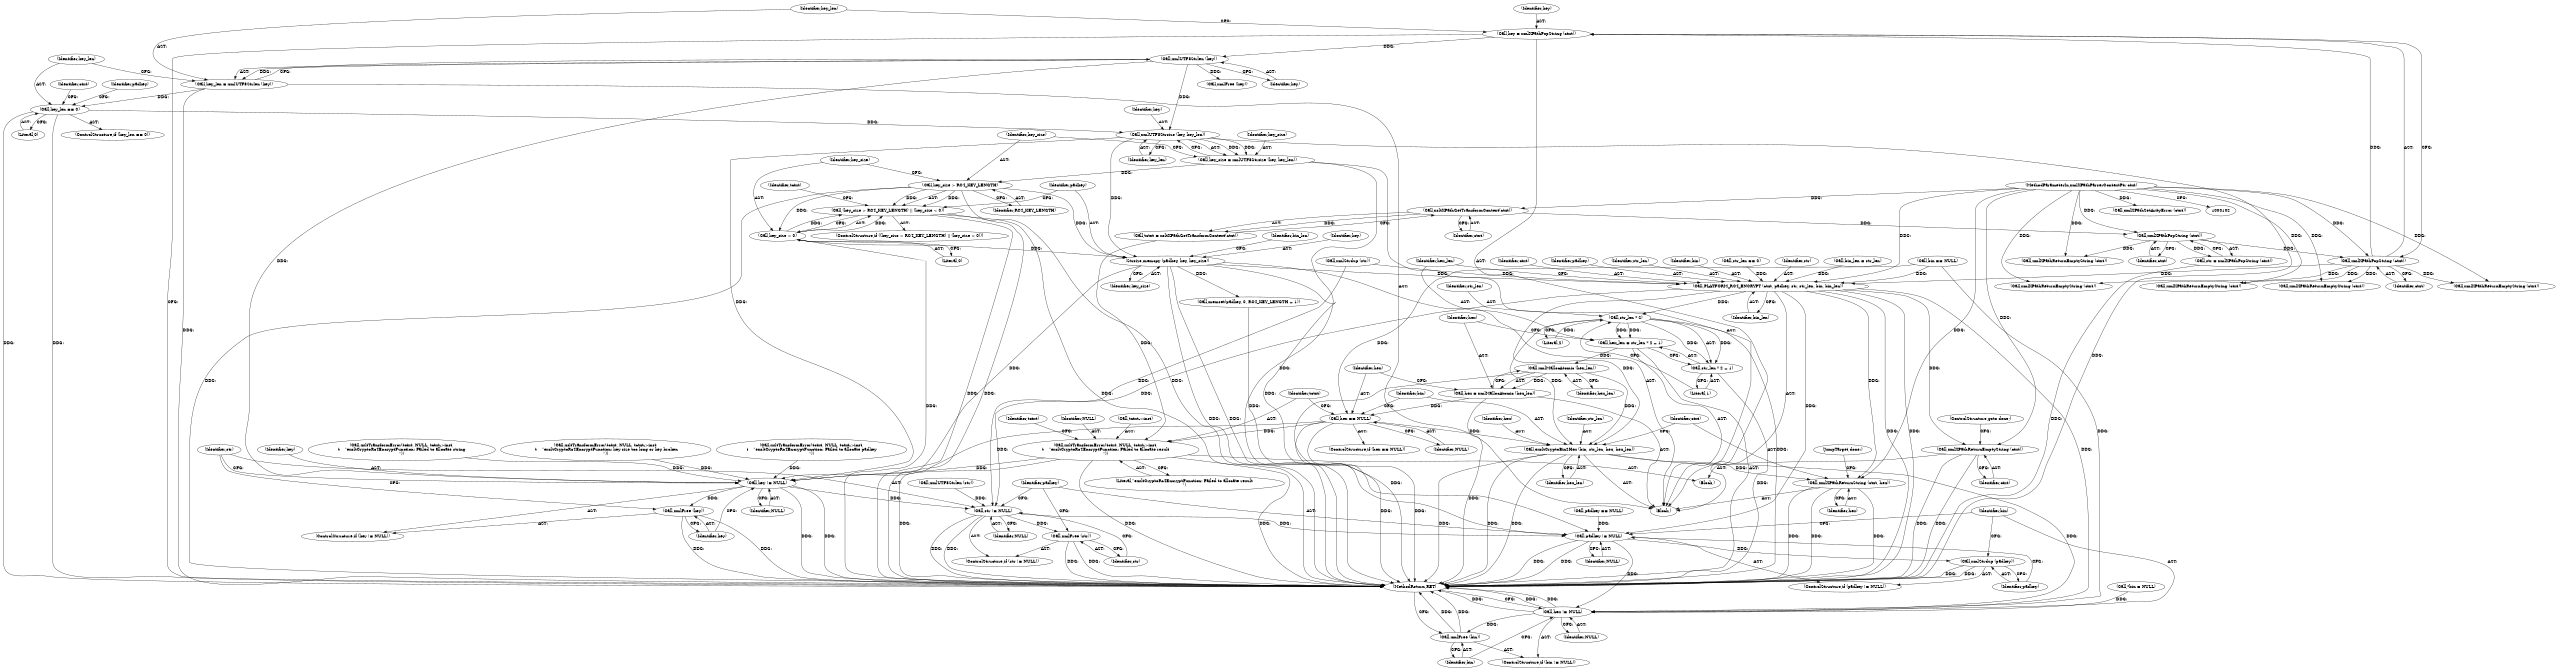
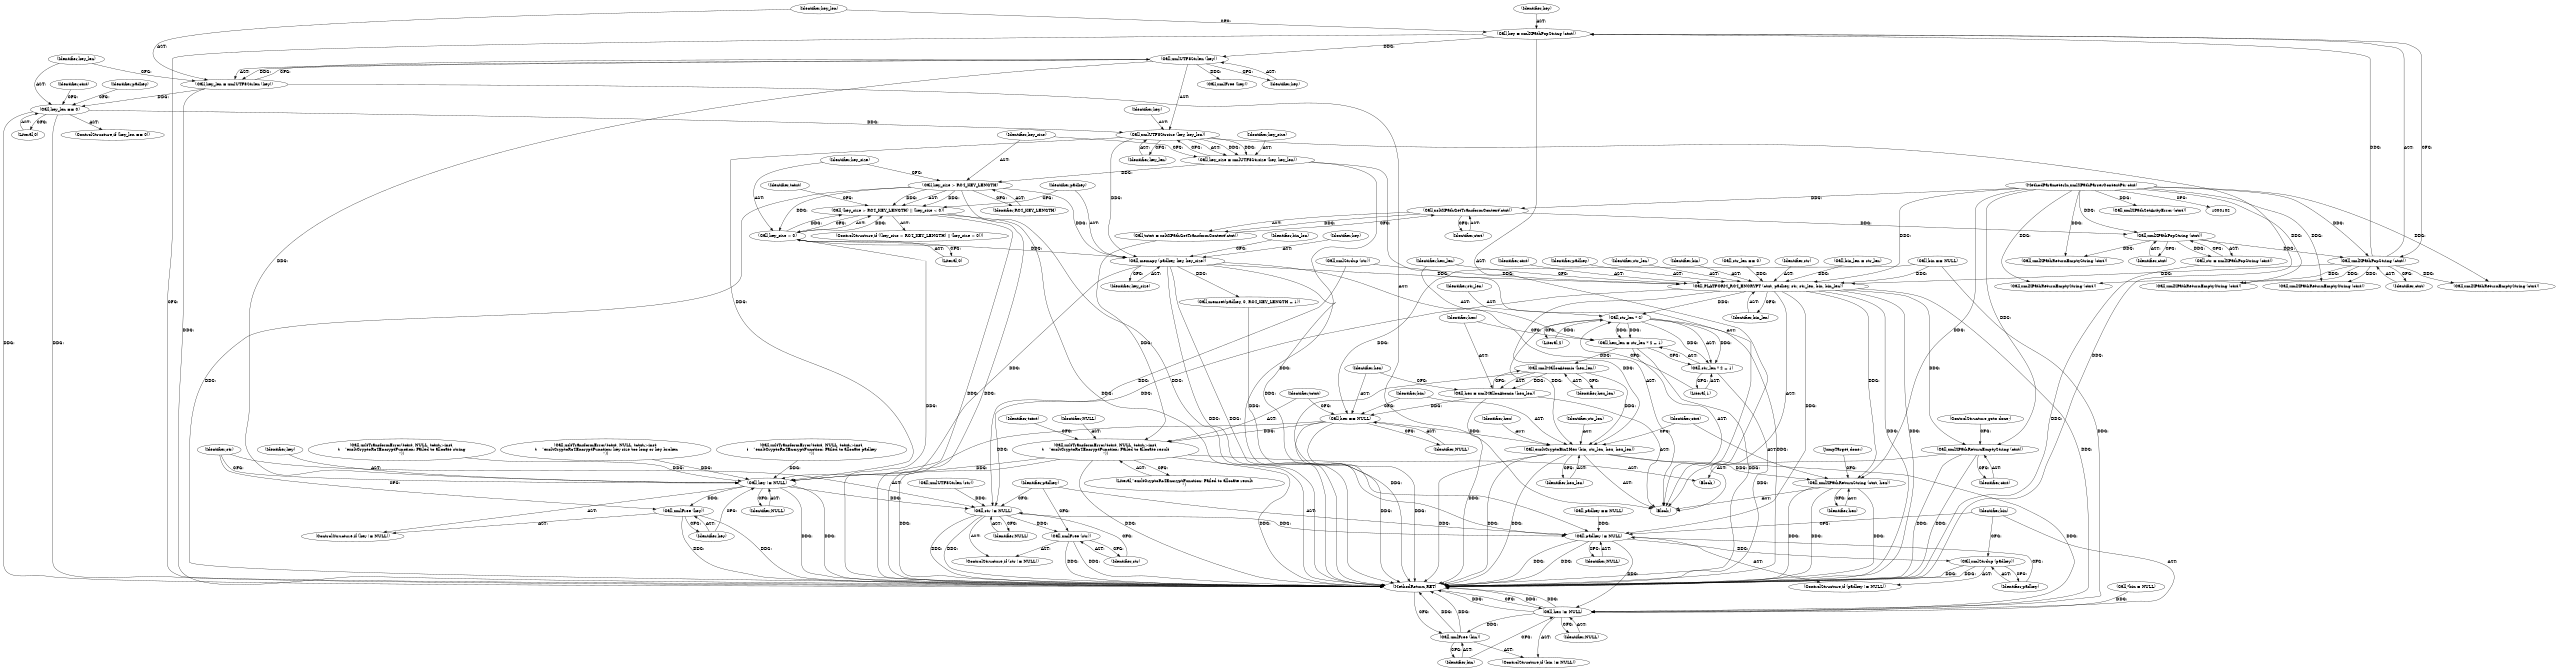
edge "(Call,xmlUTF8Strlen (key))" -> "(Call,xmlUTF8Strsize (key, key_len))": label "DDG: " -> "AST: "
node "(Strsize,memcpy (padkey, key, key_size))": label "(Strsize,memcpy (padkey, key, key_size))" -> "(Call,memcpy (padkey, key, key_size))"
node "(Call,tctxt->inst)": removed
node "(ControlStructure,if (hex == NULL))": removed
edge "(Call,hex_len = str_len * 2 + 1)" -> "(MethodReturn,RET)": label "AST: " -> "DDG: "
